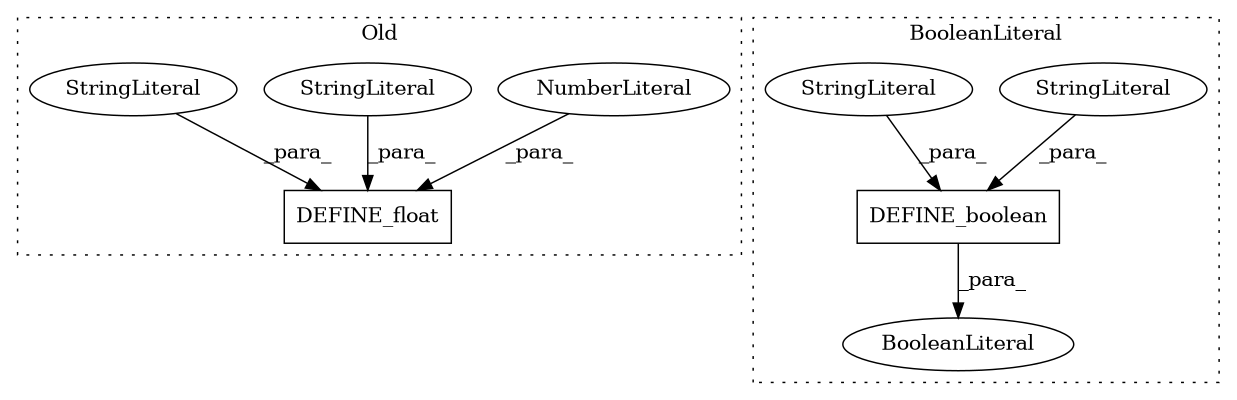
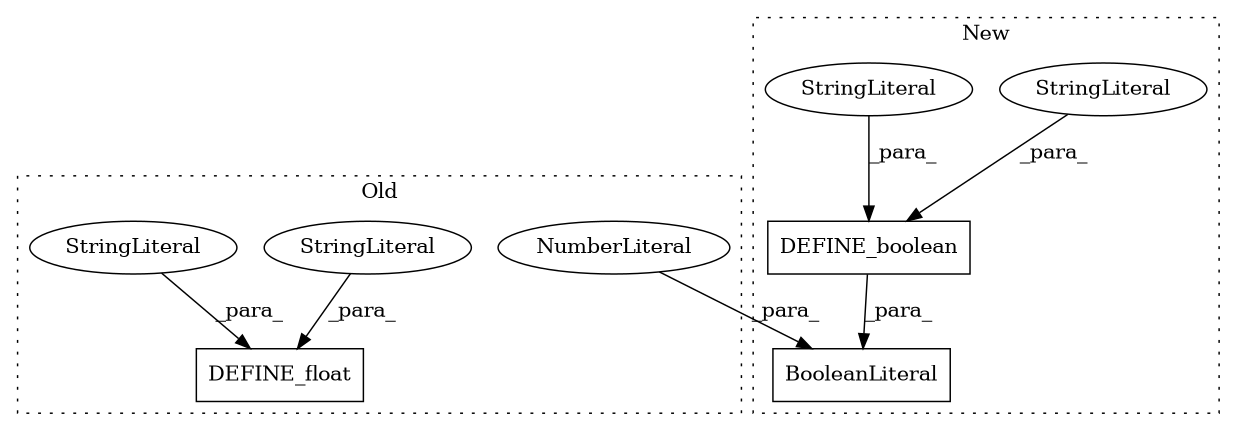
cluster "BooleanLiteral": label "BooleanLiteral" -> "New"
edge "NumberLiteral" -> "DEFINE_float": now "NumberLiteral" -> "BooleanLiteral"
node "BooleanLiteral": shape ellipse -> box
